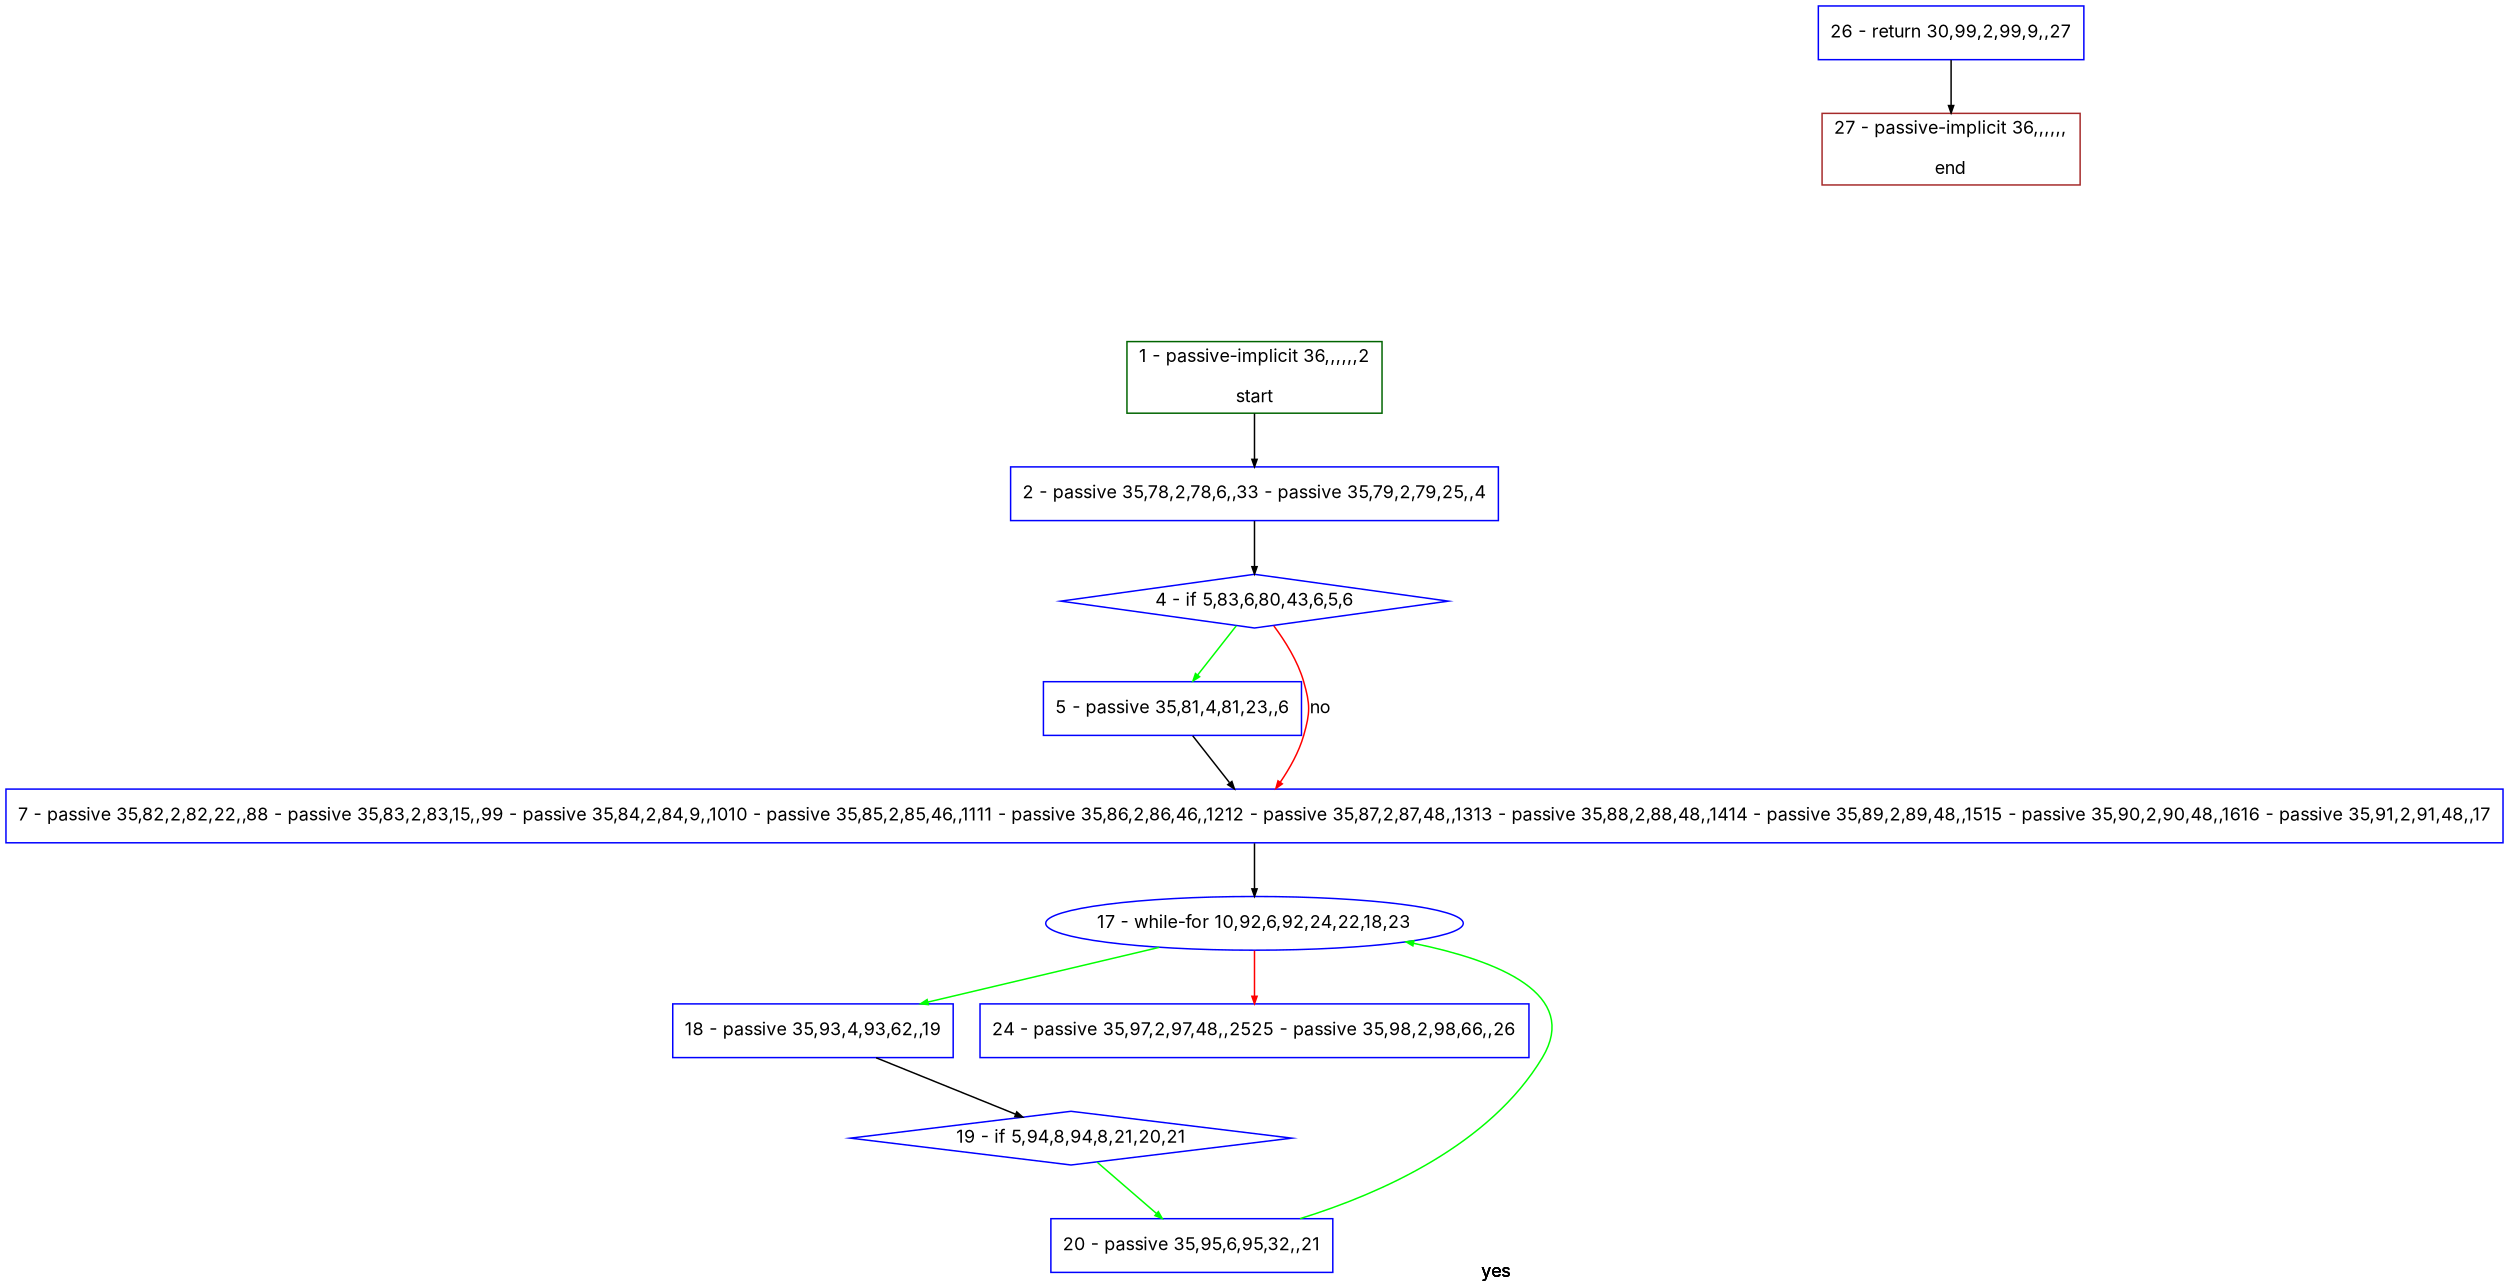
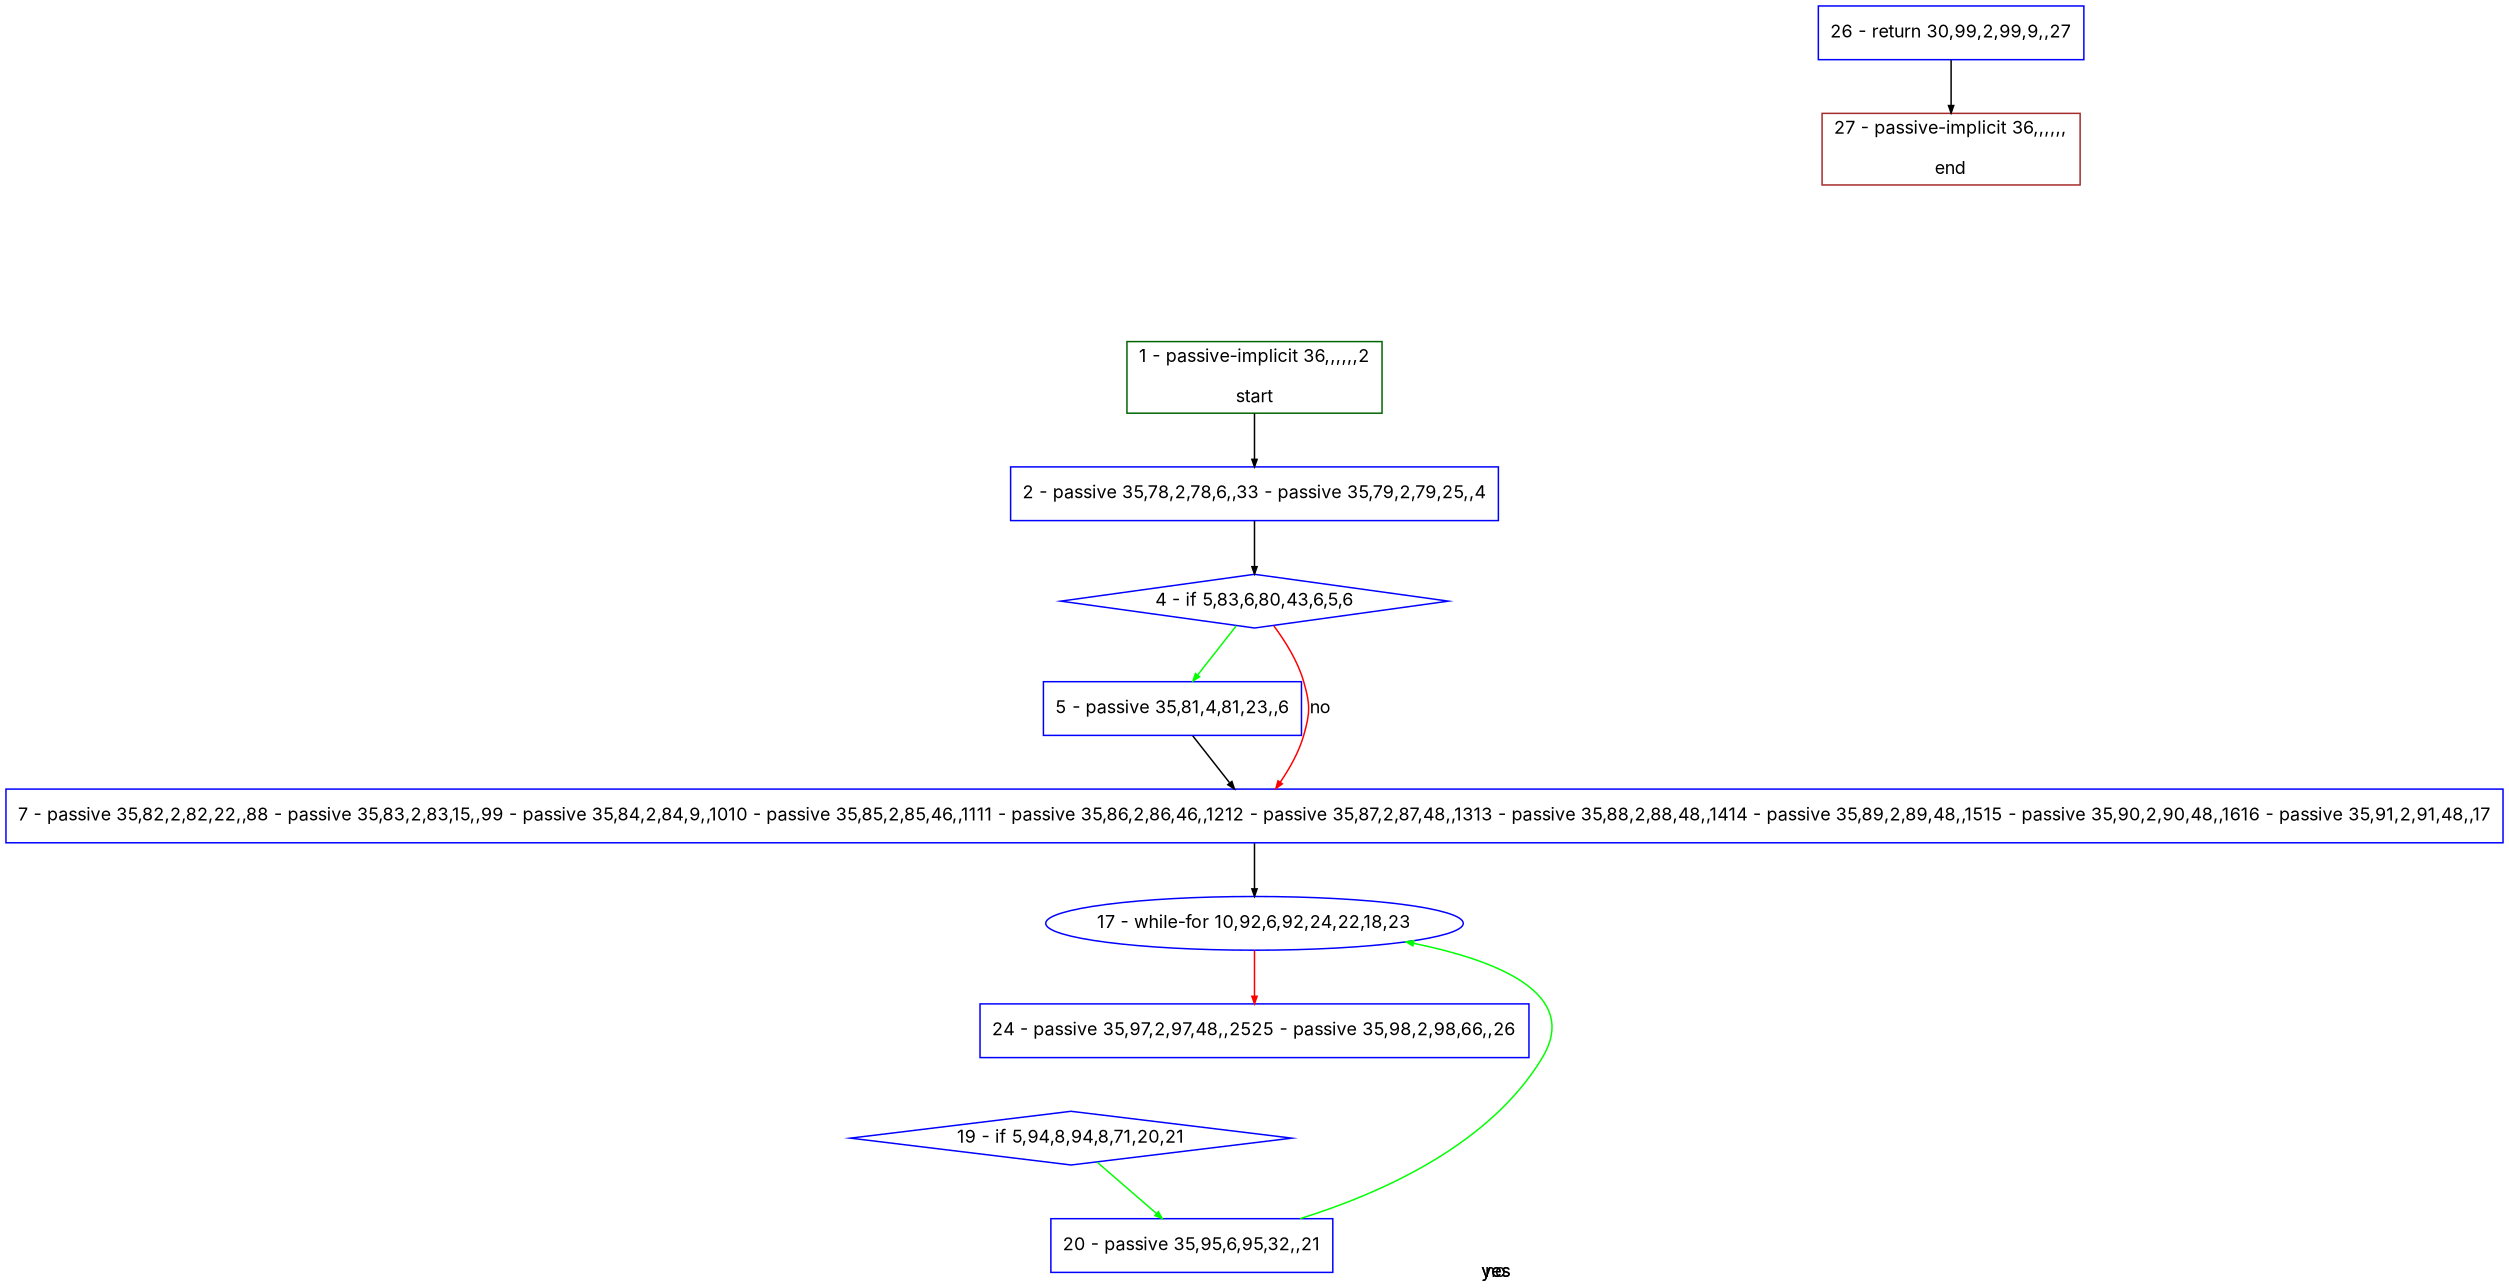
node "18 - passive 35,93,4,93,62,,19": removed
node "19 - if 5,94,8,94,8,21,20,21": label "19 - if 5,94,8,94,8,21,20,21" -> "19 - if 5,94,8,94,8,71,20,21"
edge "17 - while-for 10,92,6,92,24,22,18,23" -> "24 - passive 35,97,2,97,48,,2525 - passive 35,98,2,98,66,,26": label "yes" -> "no"
